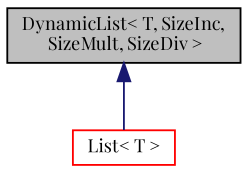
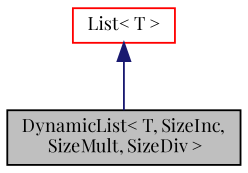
edge "List< T >" -> "DynamicList< T, SizeInc, SizeMult, SizeDiv >": reversed
